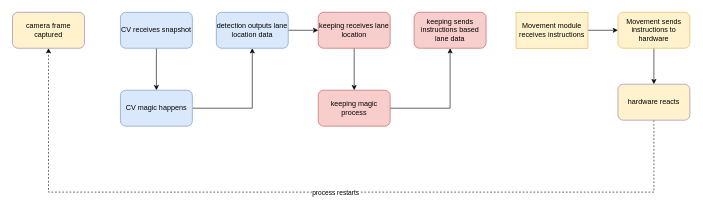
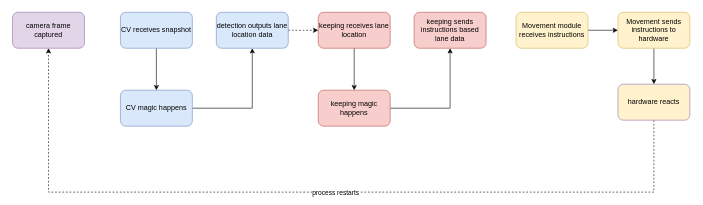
node "camera frame captured": fillcolor #fff2cc -> #e1d5e7
edge "detection outputs lane location data" -> "keeping receives lane location": style solid -> dashed
node "Movement module receives instructions": shape rectangle -> rounded rectangle
node "keeping magic process": label "keeping magic process" -> "keeping magic happens"
